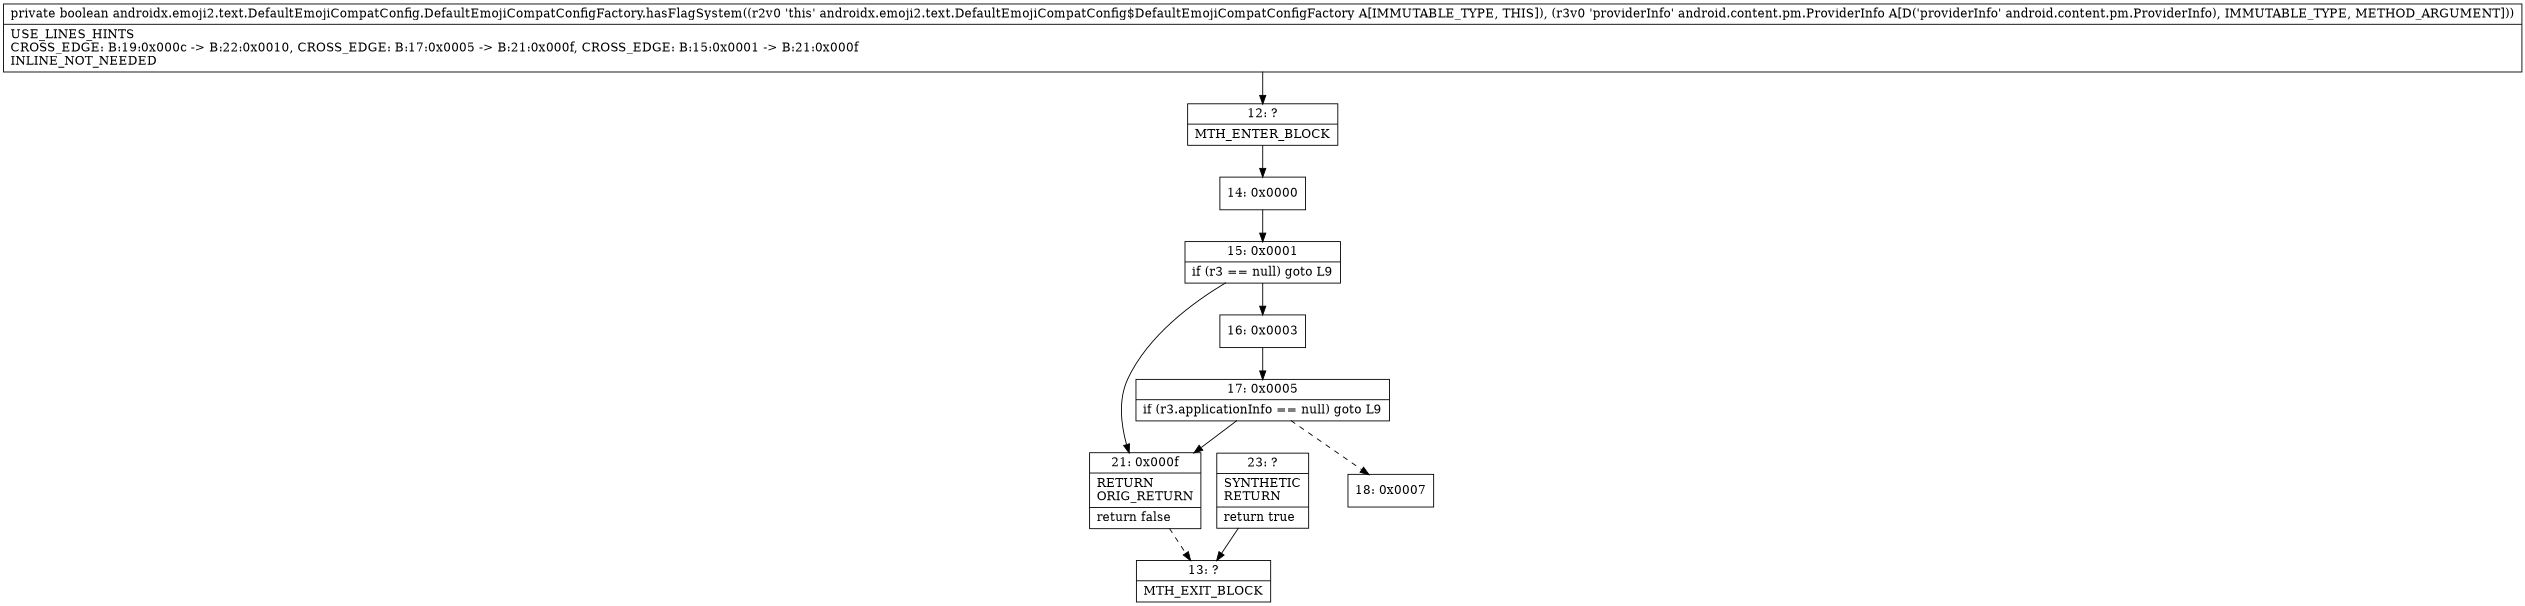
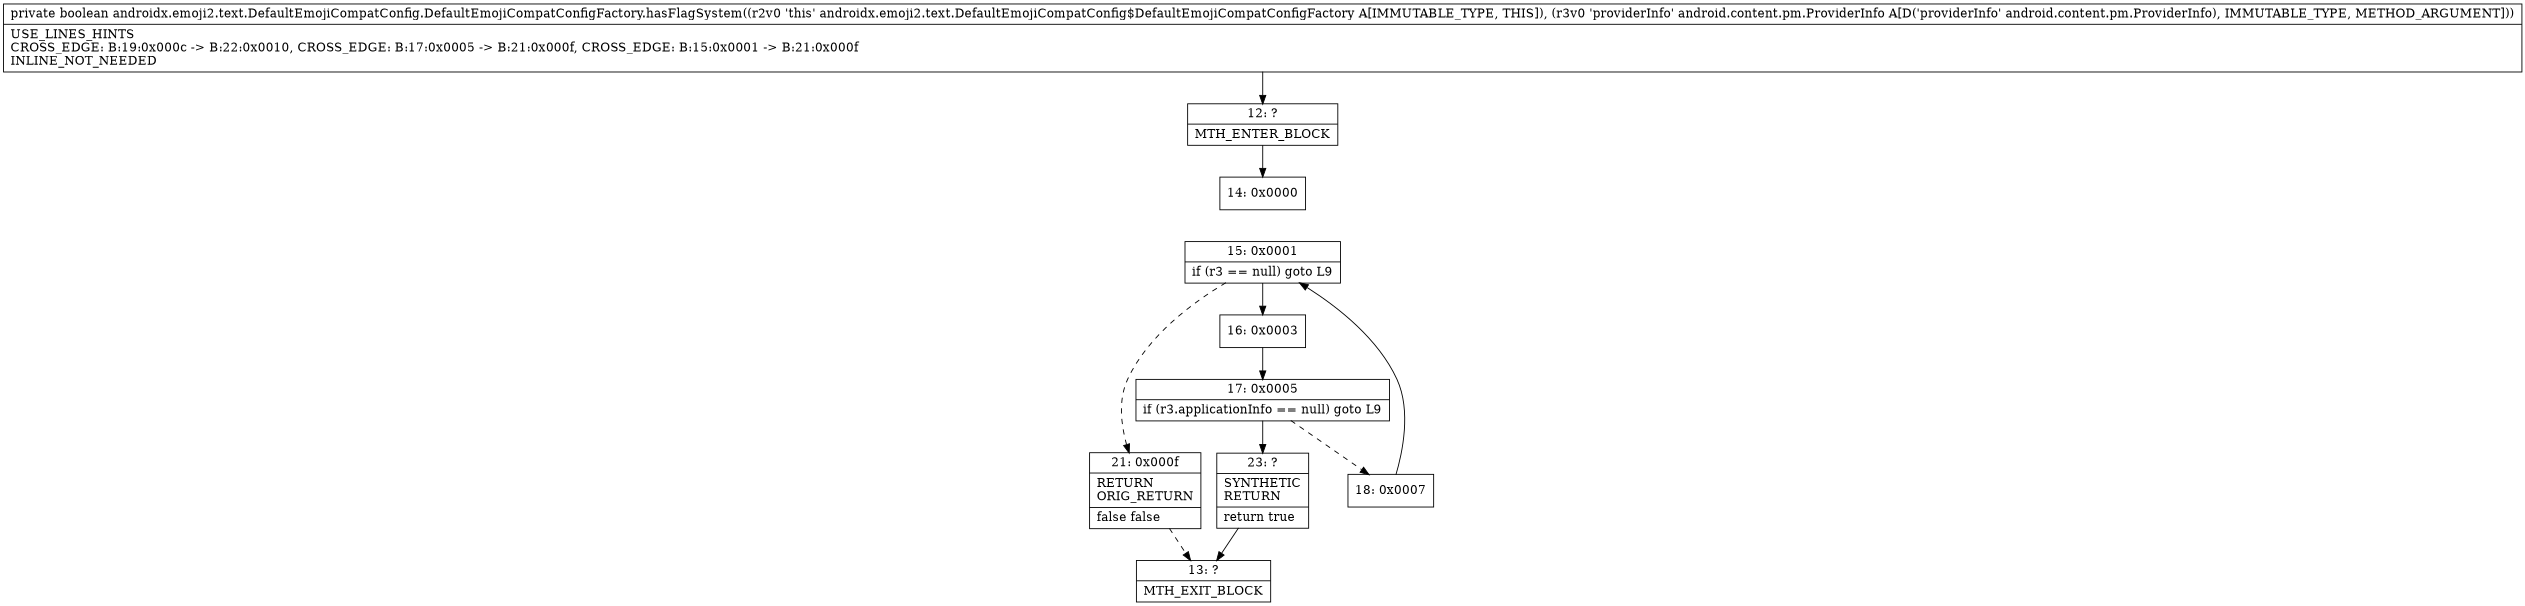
edge "14: 0x0000" -> "15: 0x0001": now "18: 0x0007" -> "15: 0x0001"
edge "15: 0x0001" -> "21: 0x000f": style solid -> dashed
edge "17: 0x0005" -> "21: 0x000f": now "17: 0x0005" -> "23: ?"
node "21: 0x000f": text "return false" -> "false false"
